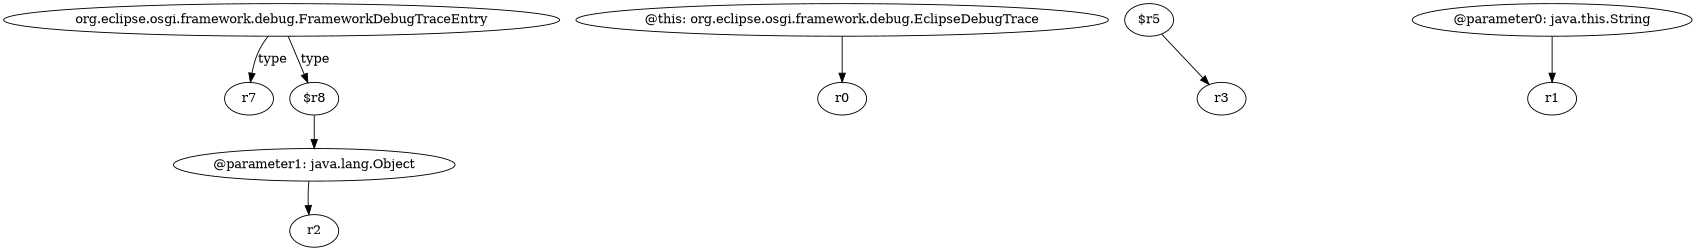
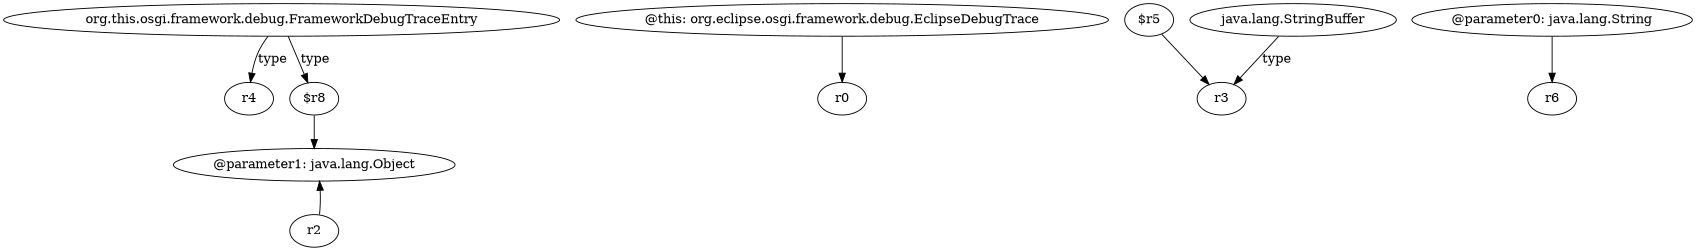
node "org.eclipse.osgi.framework.debug.FrameworkDebugTraceEntry": label "org.eclipse.osgi.framework.debug.FrameworkDebugTraceEntry" -> "org.this.osgi.framework.debug.FrameworkDebugTraceEntry"
node "java.lang.StringBuffer": added
node "@parameter0: java.this.String": label "@parameter0: java.this.String" -> "@parameter0: java.lang.String"
node "r7": label "r7" -> "r4"
node "r1": label "r1" -> "r6"
edge "@parameter1: java.lang.Object" -> "r2": reversed
